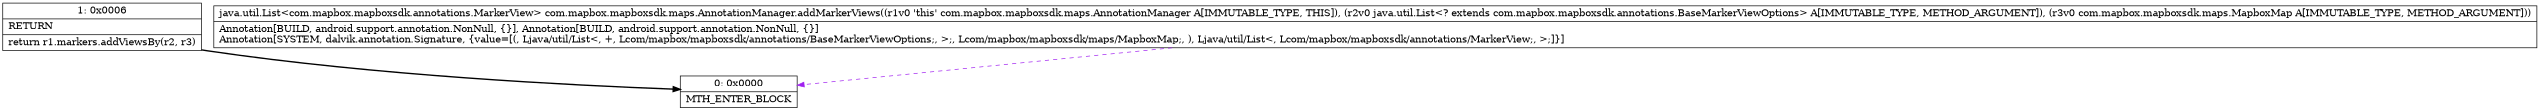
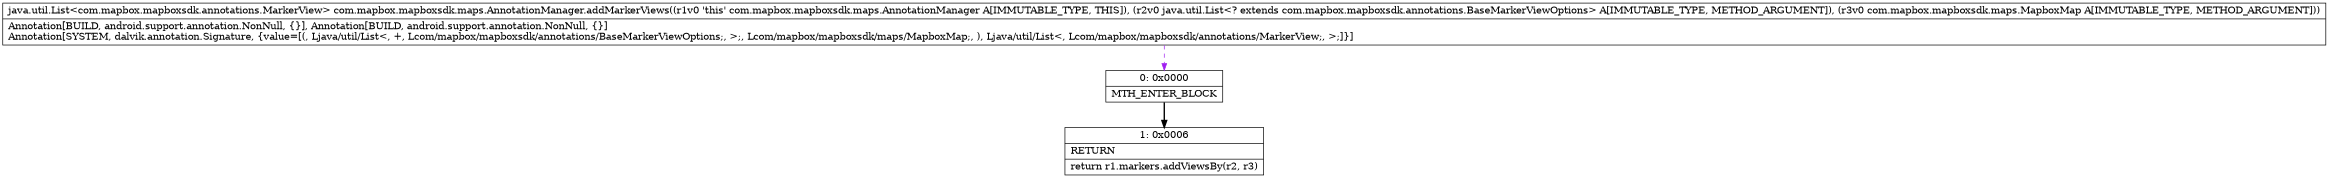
edge "1: 0x0006" -> "0: 0x0000": reversed
